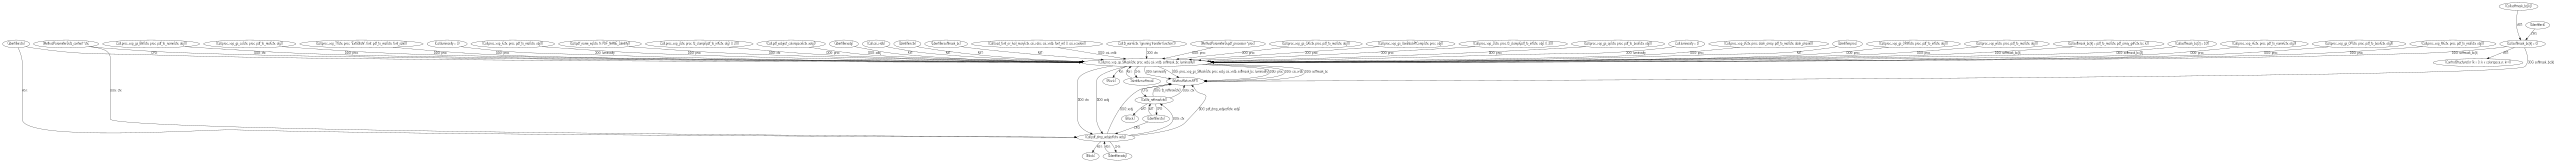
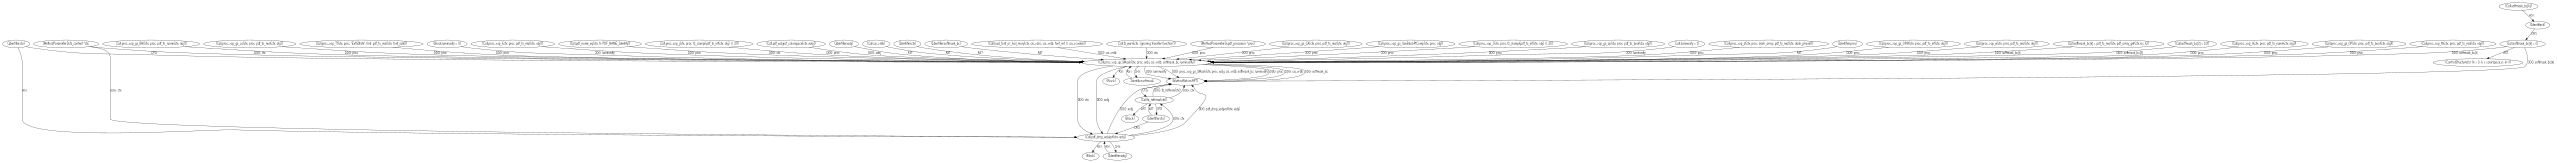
edge "(Call,softmask_bc[k])" -> "(Call,softmask_bc[k] = 0)": now "(Call,softmask_bc[k])" -> "(Identifier,k)"
node "(Call,luminosity = 0)": label "(Call,luminosity = 0)" -> "(Block,luminosity = 0)"
